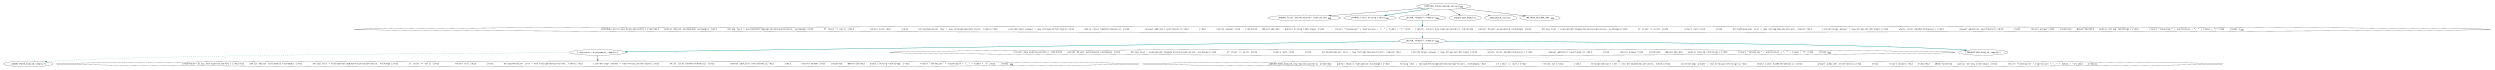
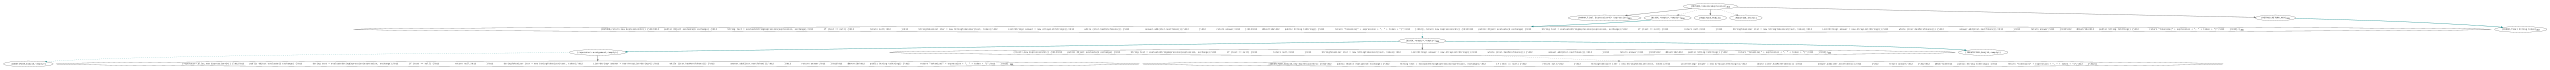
edge "(METHOD,tokenizeExpression)" -> "(PARAM,final String token)": now "(METHOD_RETURN,ANY)" -> "(PARAM,final String token)"
